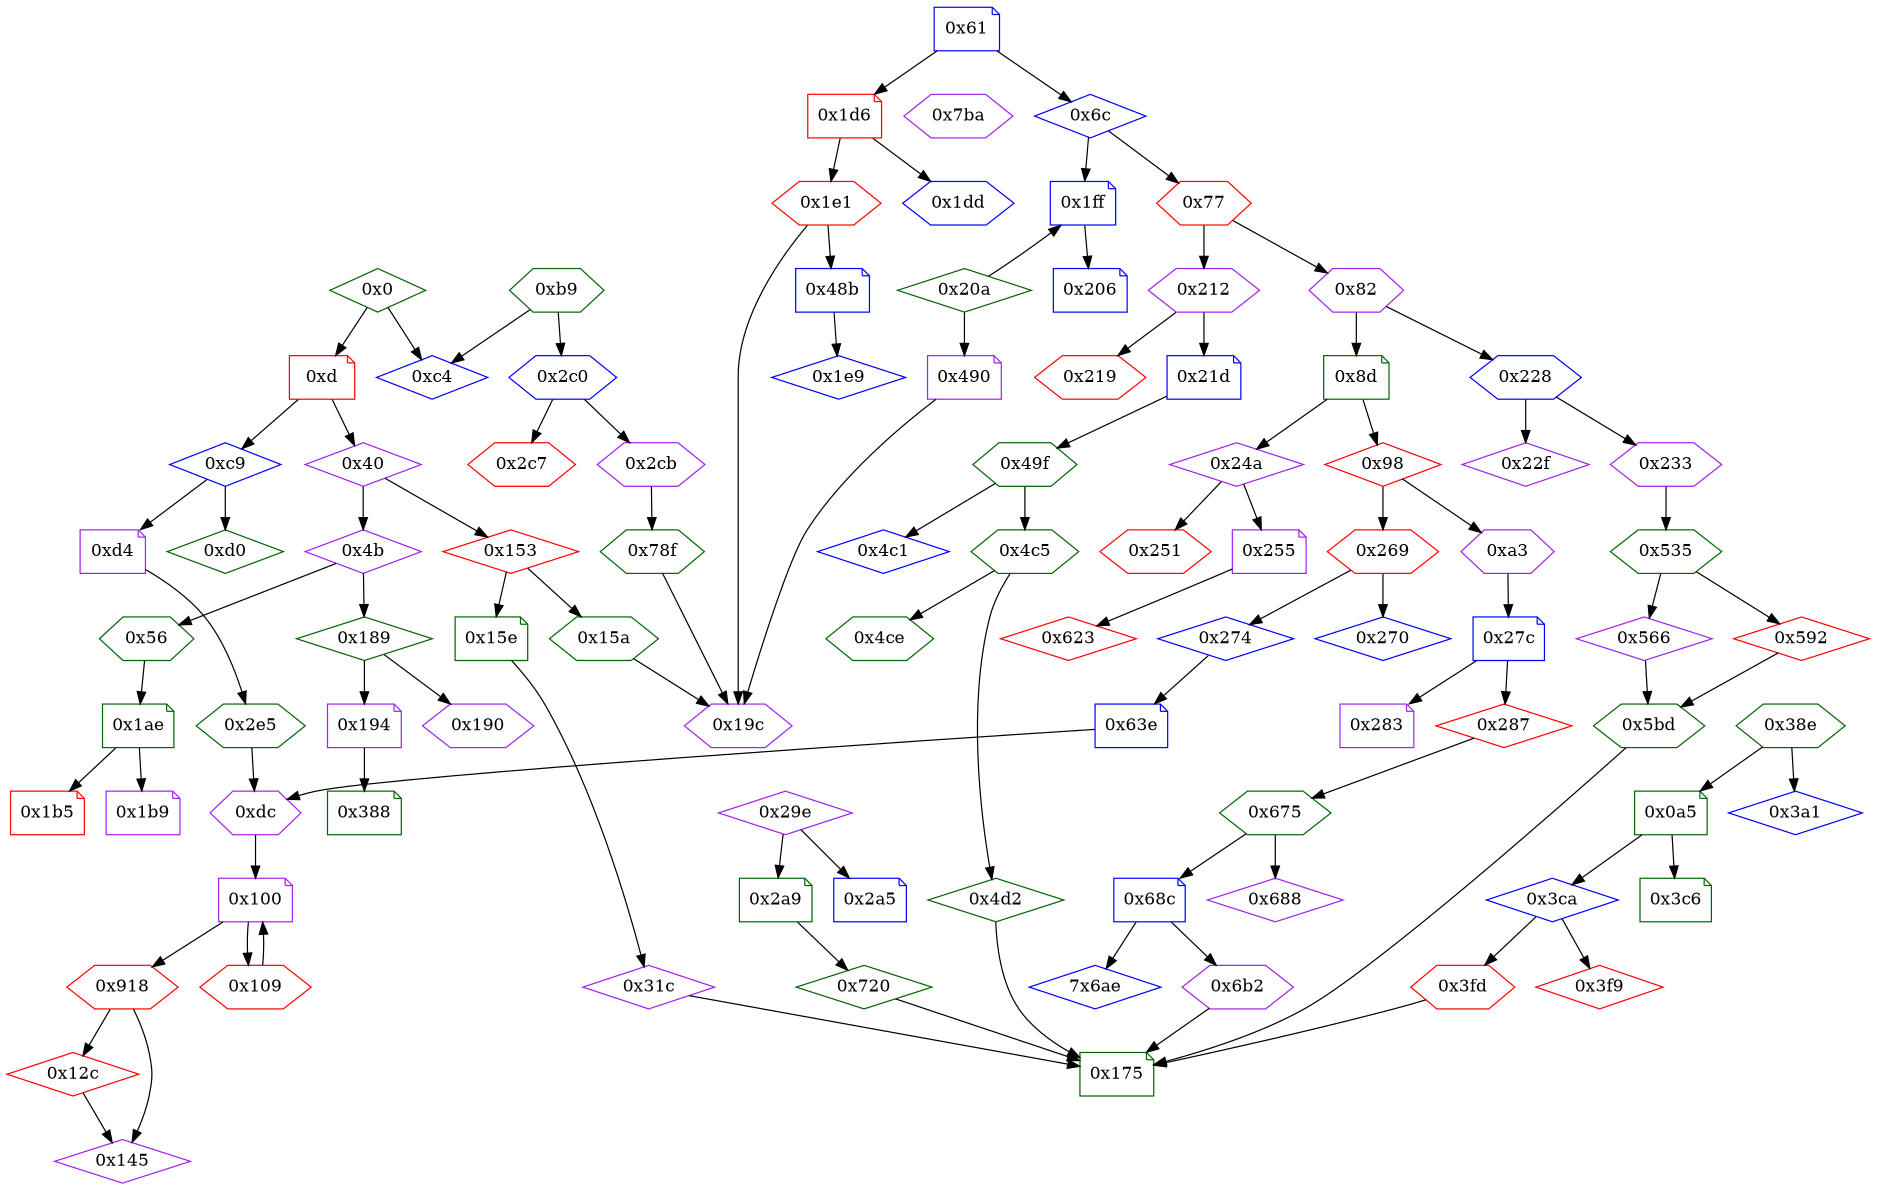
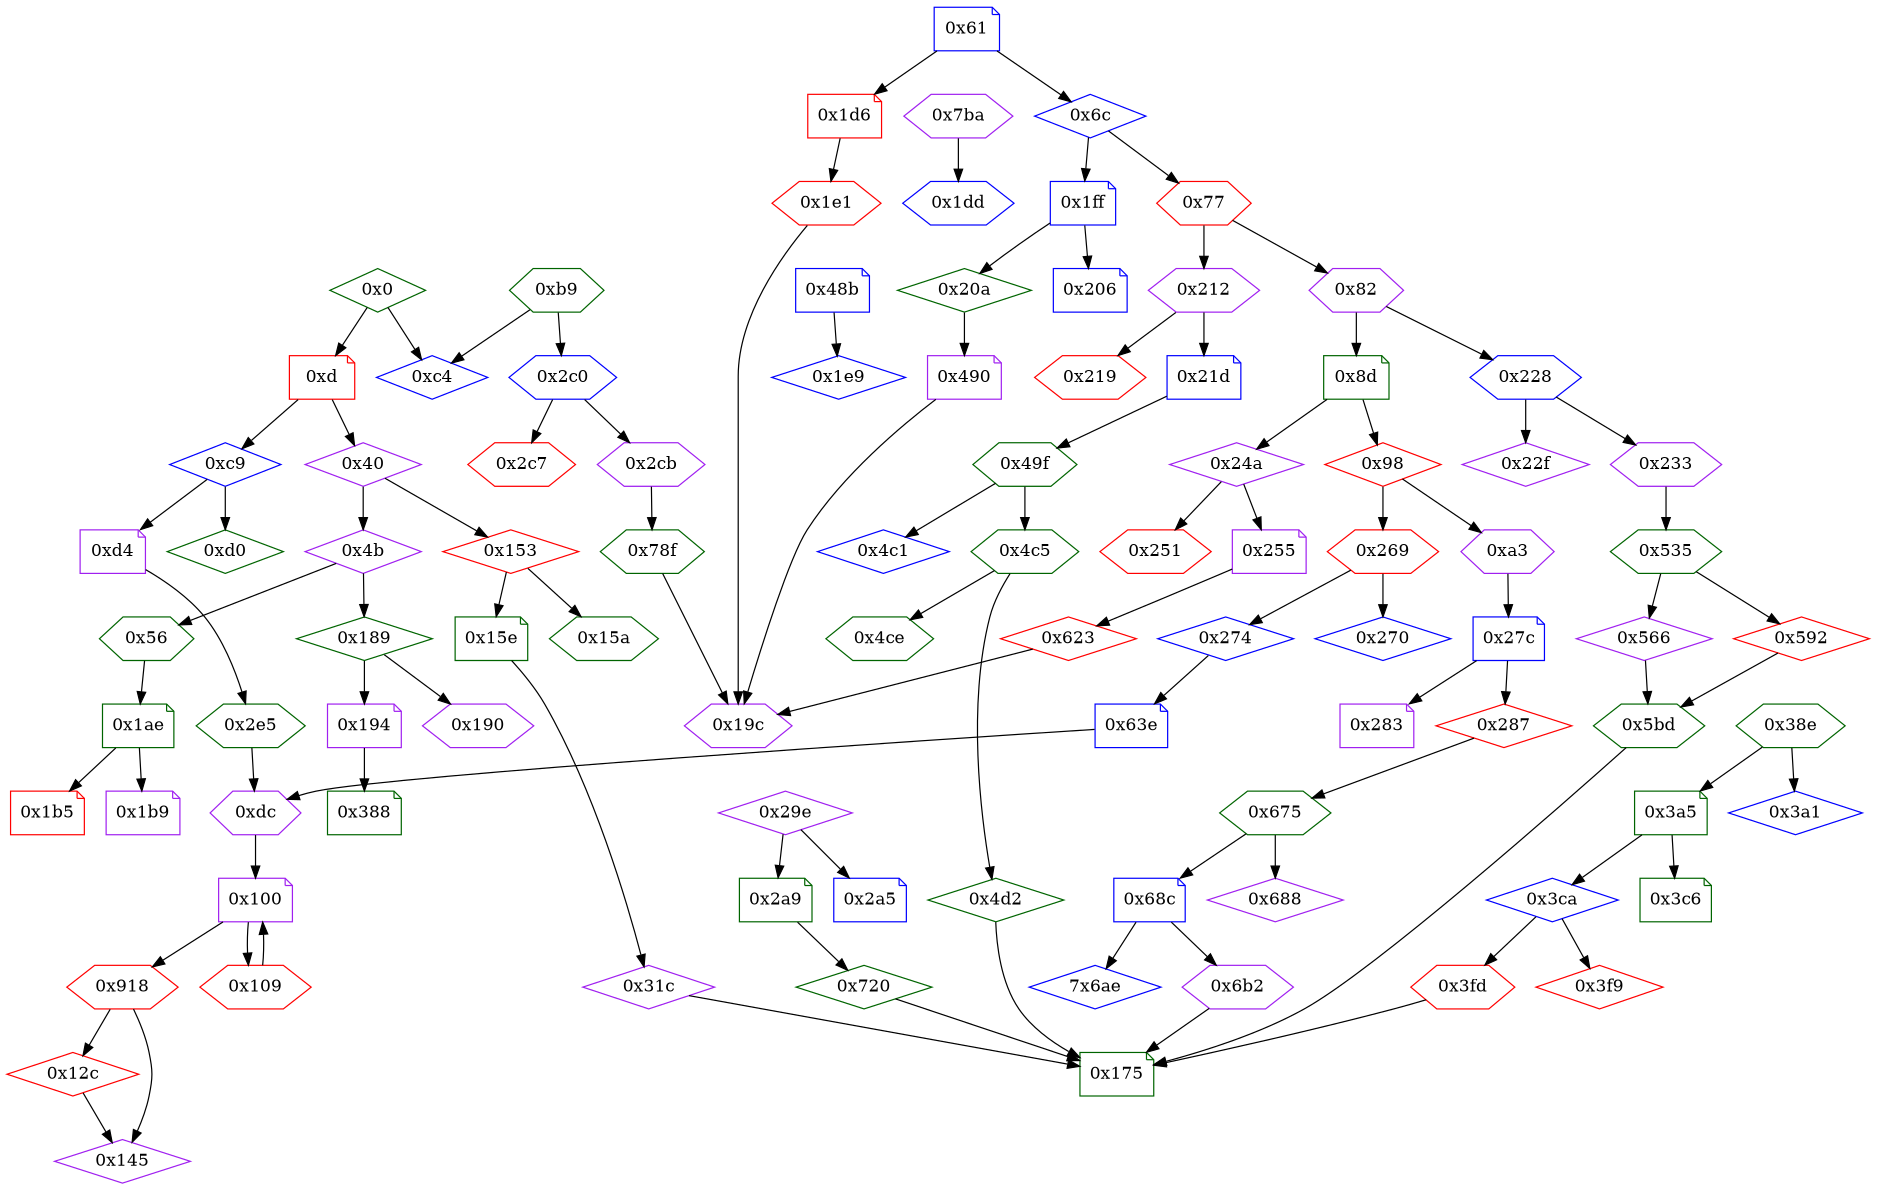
edge "0x1d6" -> "0x1dd": now "0x7ba" -> "0x1dd"
edge "0x1e1" -> "0x48b": removed
edge "0x20a" -> "0x1ff": reversed
edge "0x15a" -> "0x19c": now "0x623" -> "0x19c"
node "0x0a5": label "0x0a5" -> "0x3a5"
